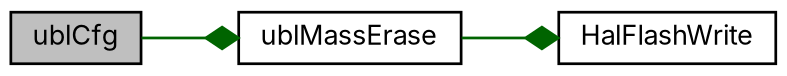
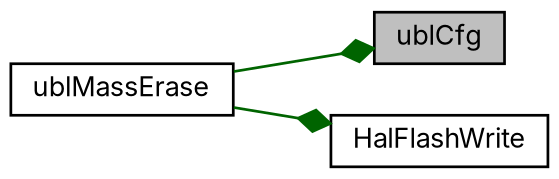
edge "ublCfg" -> "ublMassErase": reversed
